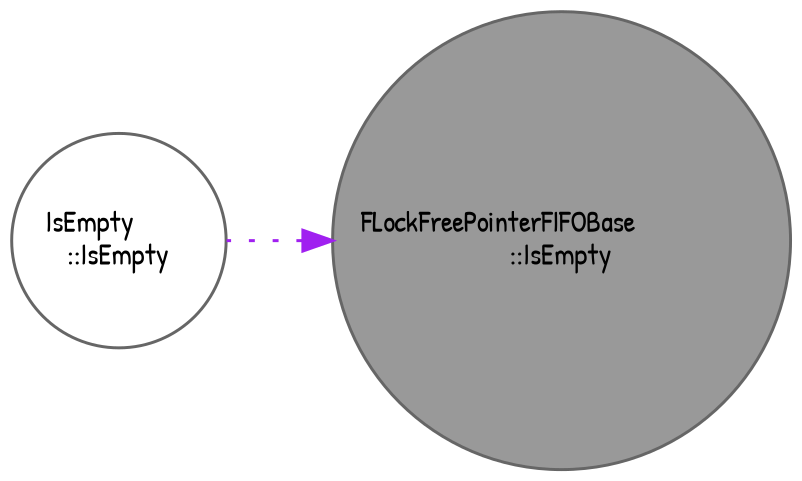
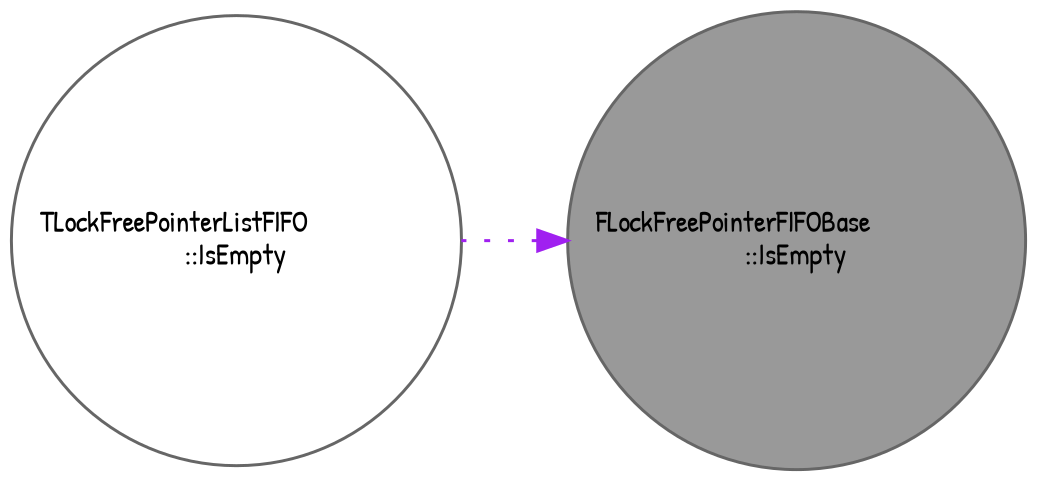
node "IsEmpty ::IsEmpty": label "IsEmpty ::IsEmpty" -> "TLockFreePointerListFIFO ::IsEmpty"
